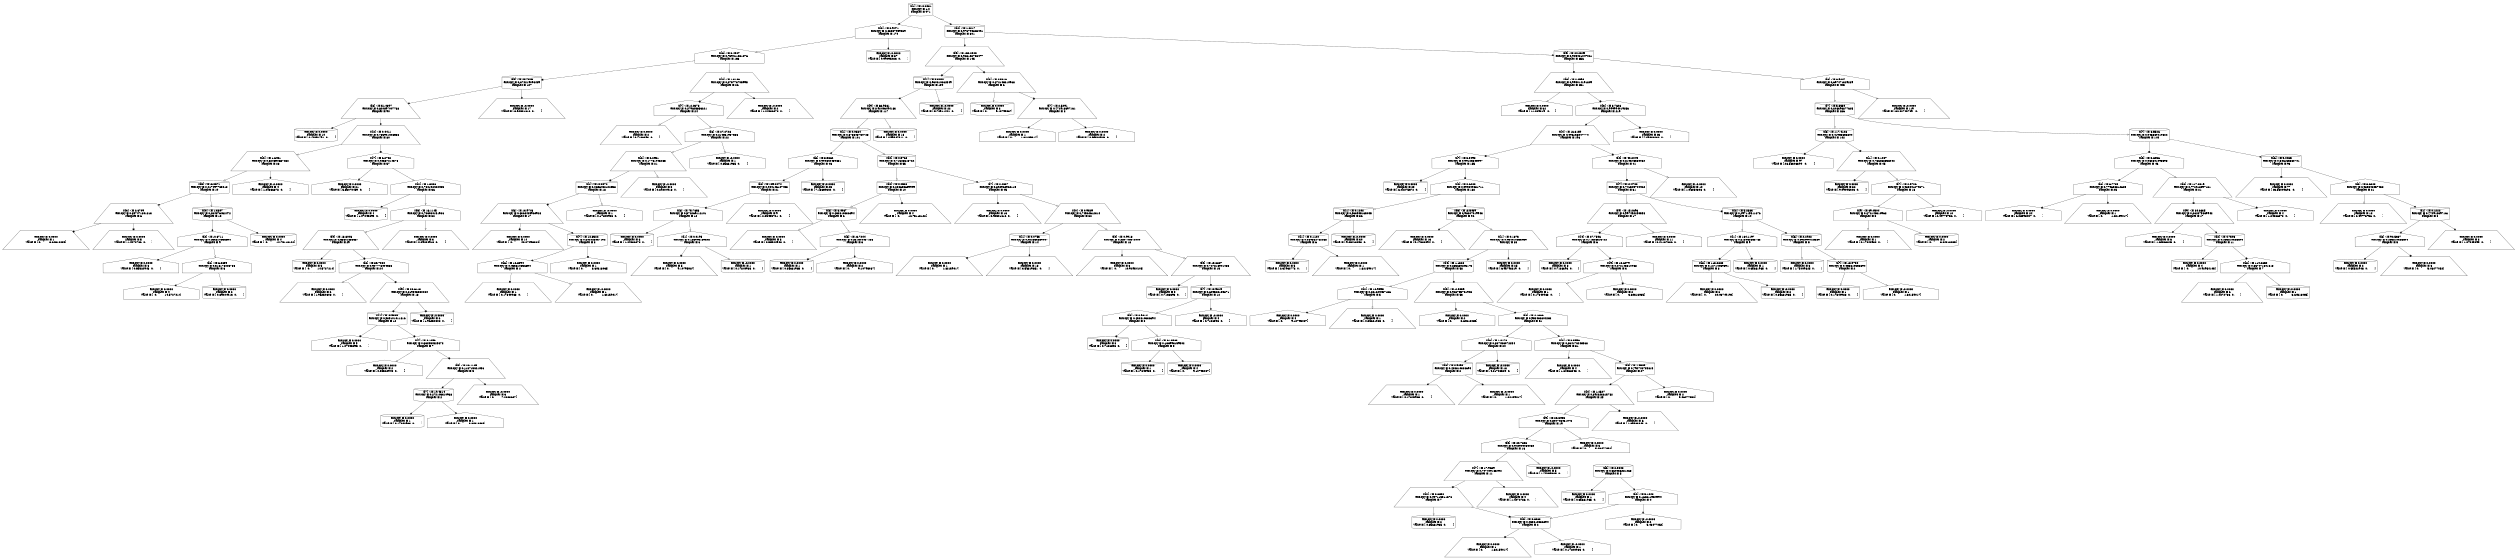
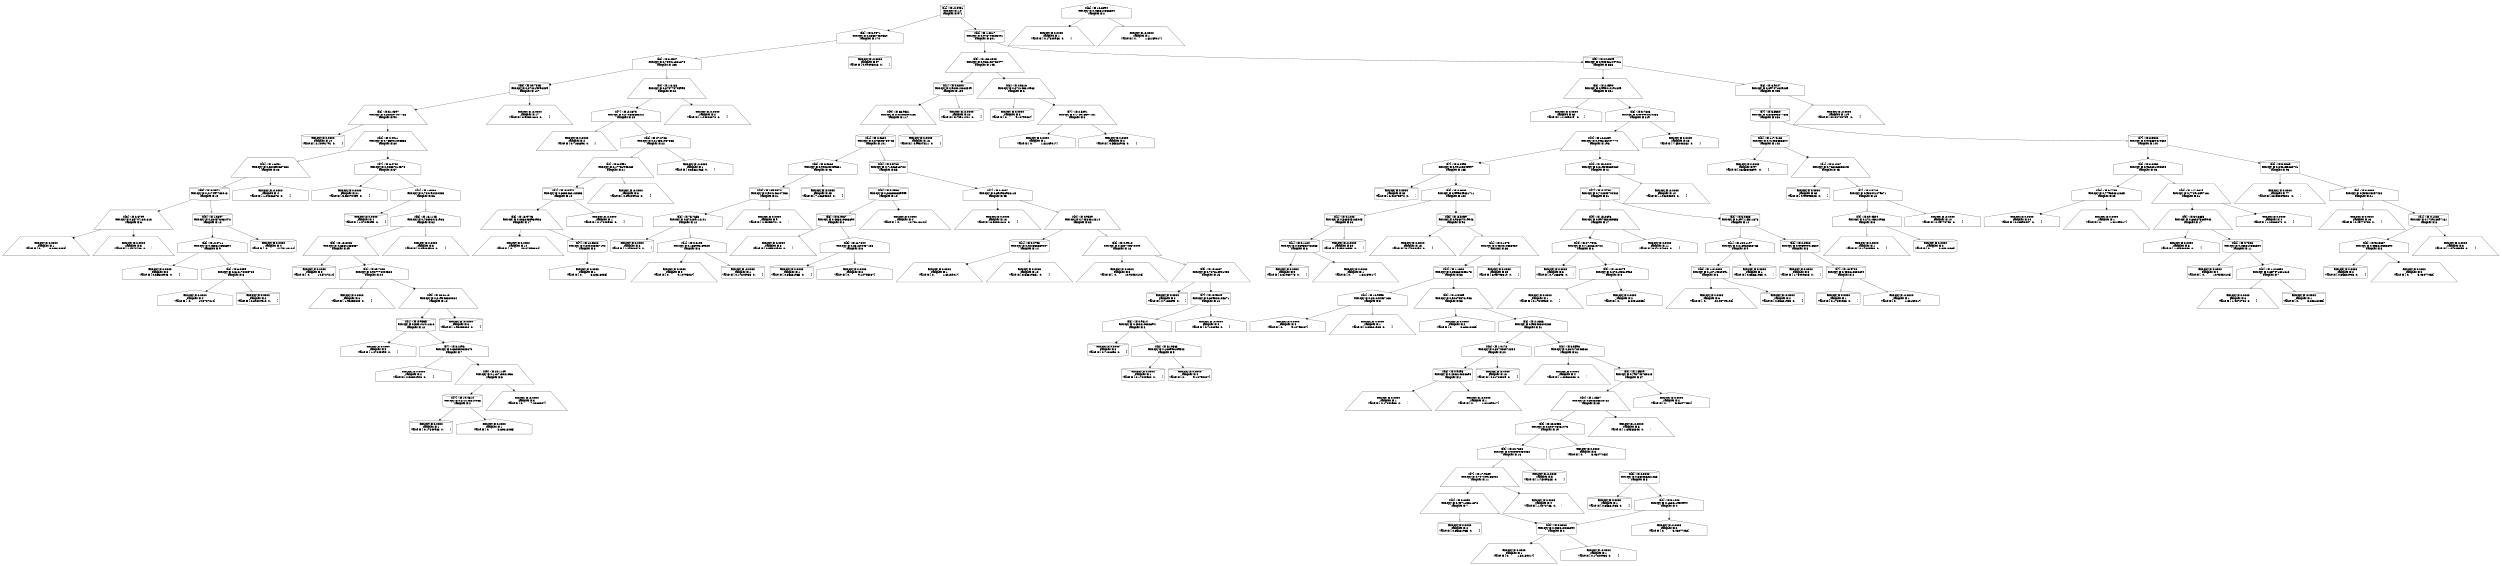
edge "X[7] <= 12.3322 entropy = 0.202428037192 samples = 3" -> "X[6] <= 16.8894 entropy = 0.433810336694 samples = 2": removed
